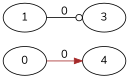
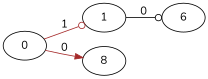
node "3": label "3" -> "6"
edge "0" -> "1": added, label "1"
node "4": label "4" -> "8"
